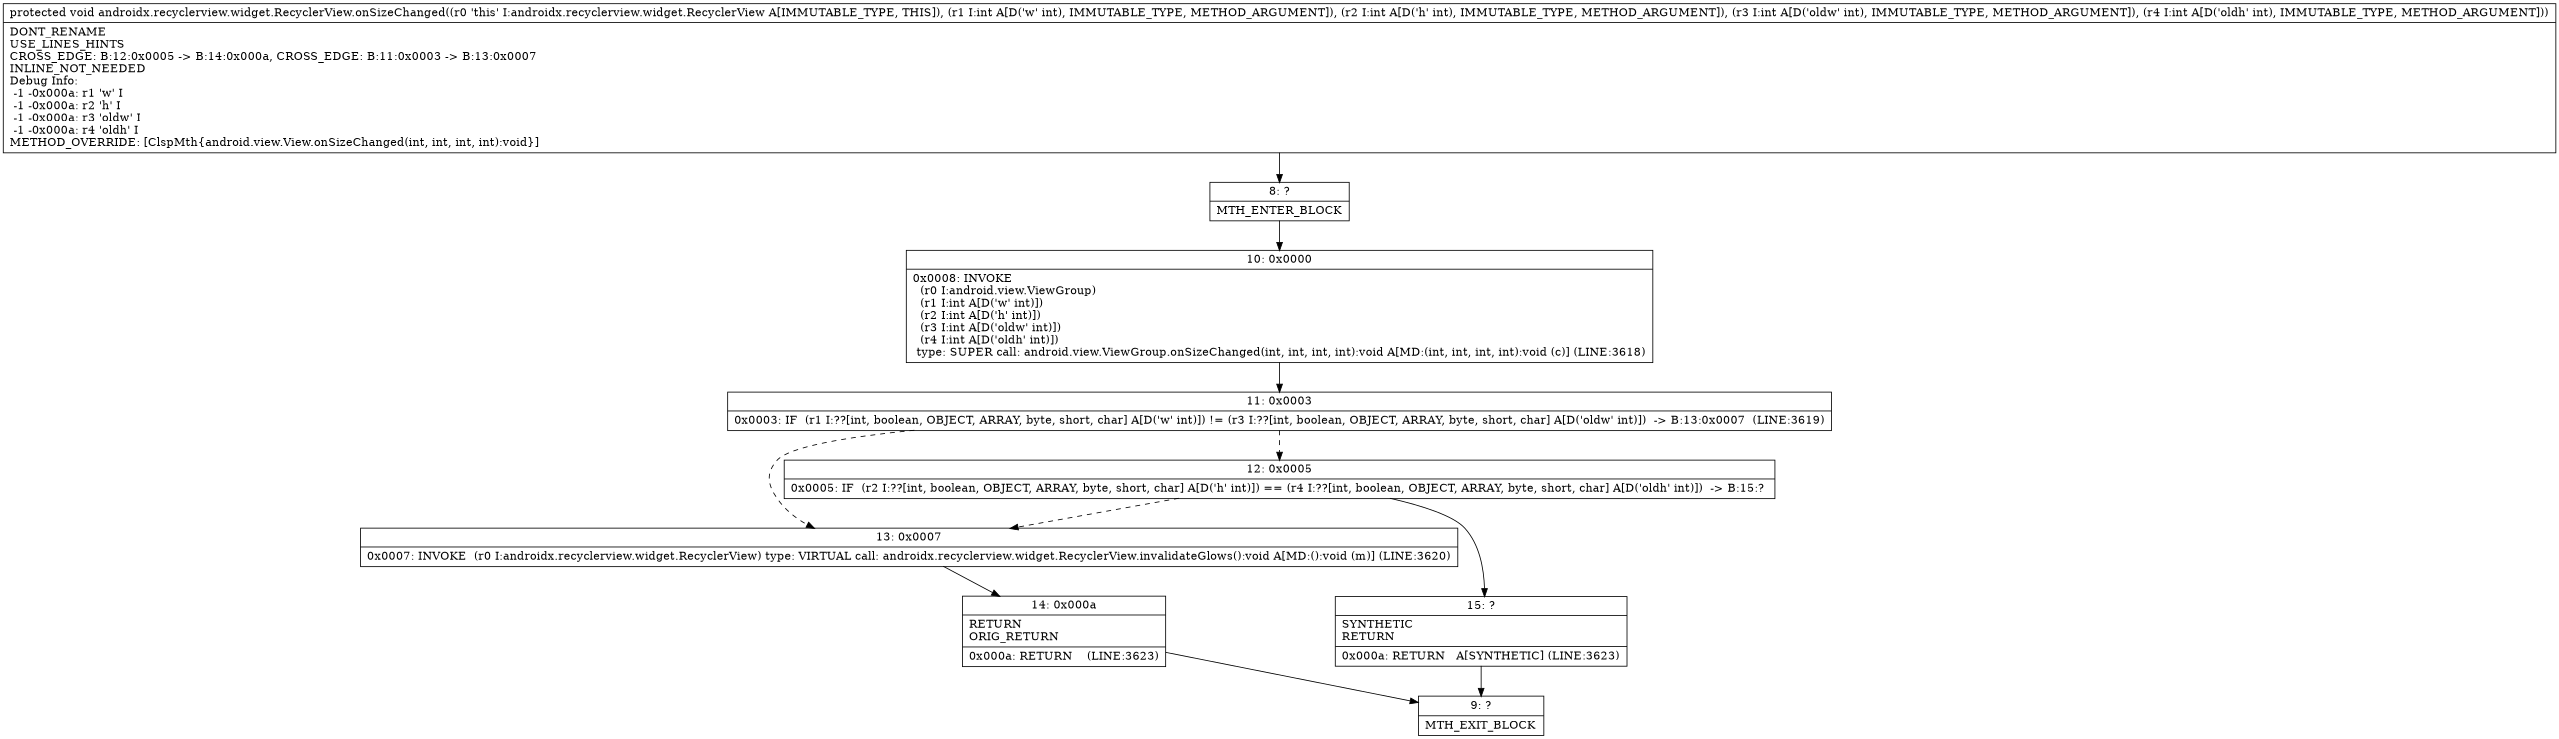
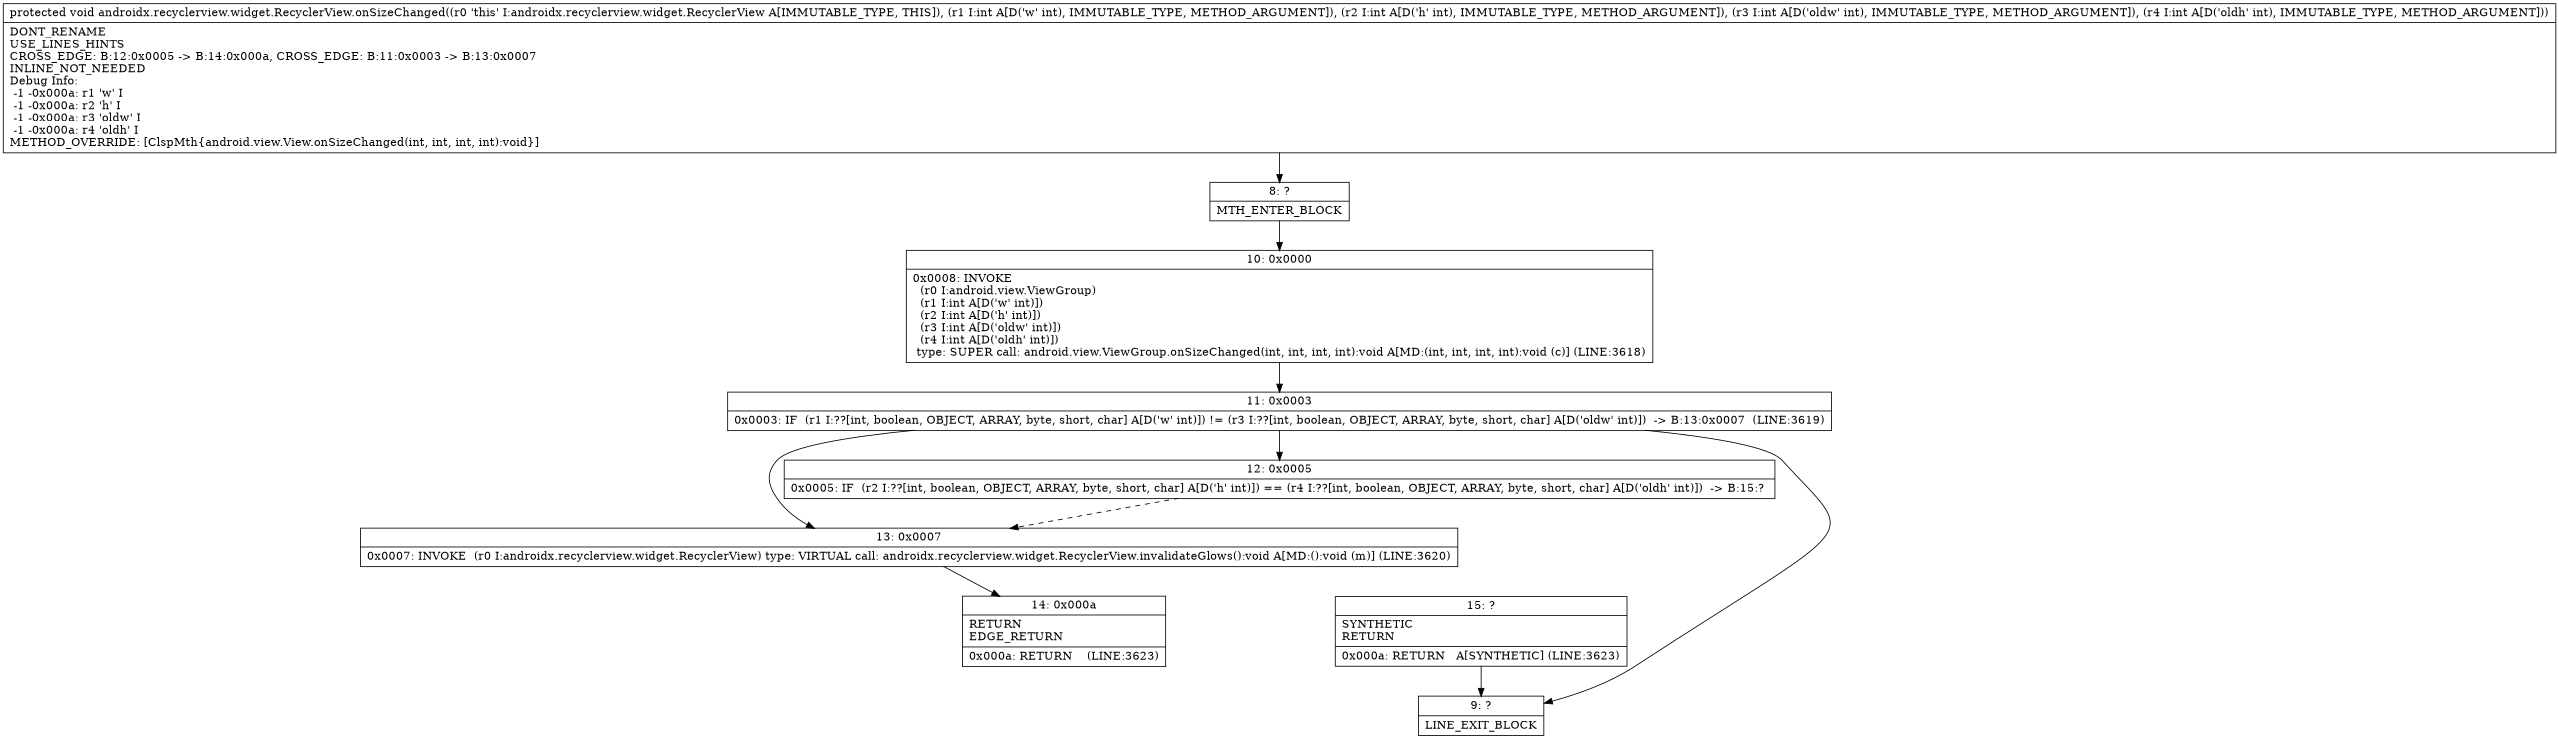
edge "11: 0x0003" -> "12: 0x0005": style dashed -> solid
edge "11: 0x0003" -> "13: 0x0007": style dashed -> solid
edge "12: 0x0005" -> "15: ?": removed
node "14: 0x000a": text "ORIG_RETURN" -> "EDGE_RETURN"
edge "14: 0x000a" -> "9: ?": now "11: 0x0003" -> "9: ?"
node "9: ?": text "MTH_EXIT_BLOCK" -> "LINE_EXIT_BLOCK"
